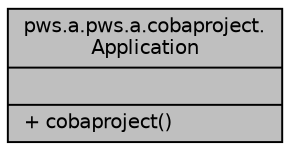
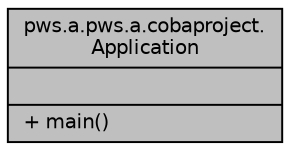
node "pws.a.pws.a.cobaproject.": text "+ cobaproject()" -> "+ main()"
